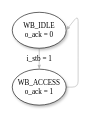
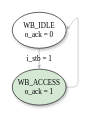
node "WB_ACCESS o_ack = 1": fillcolor #ffffff -> #d5e8d4
